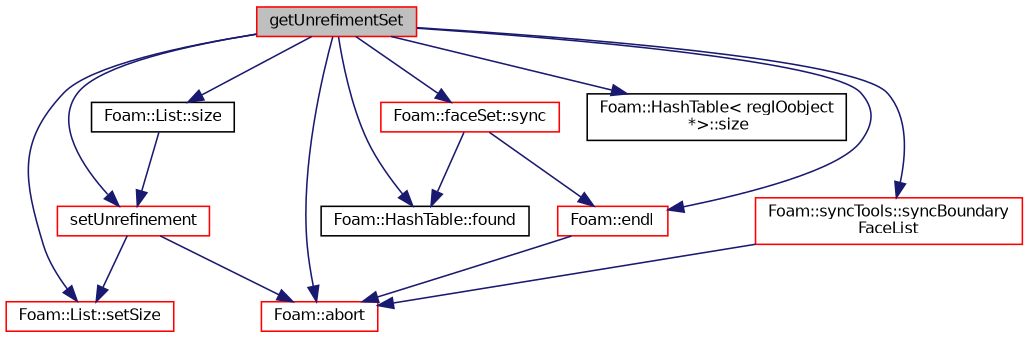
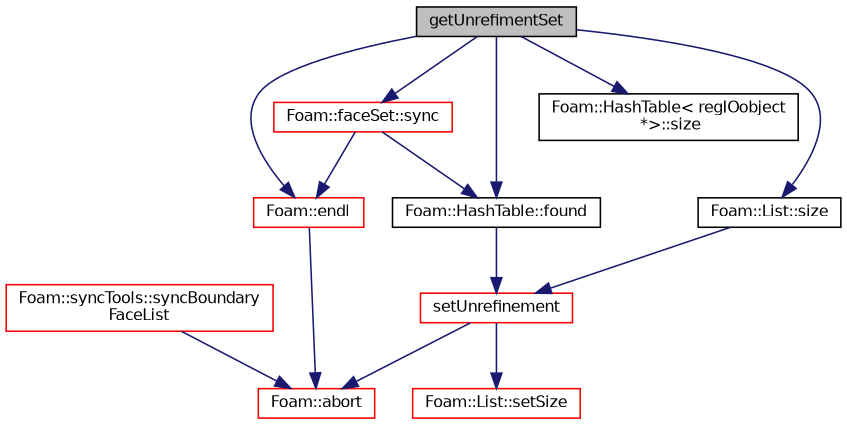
node "getUnrefimentSet": color red -> black
edge "getUnrefimentSet" -> "Foam::syncTools::syncBoundary FaceList": removed
edge "getUnrefimentSet" -> "Foam::List::setSize": removed
edge "getUnrefimentSet" -> "setUnrefinement": now "Foam::HashTable::found" -> "setUnrefinement"
edge "getUnrefimentSet" -> "Foam::abort": removed
